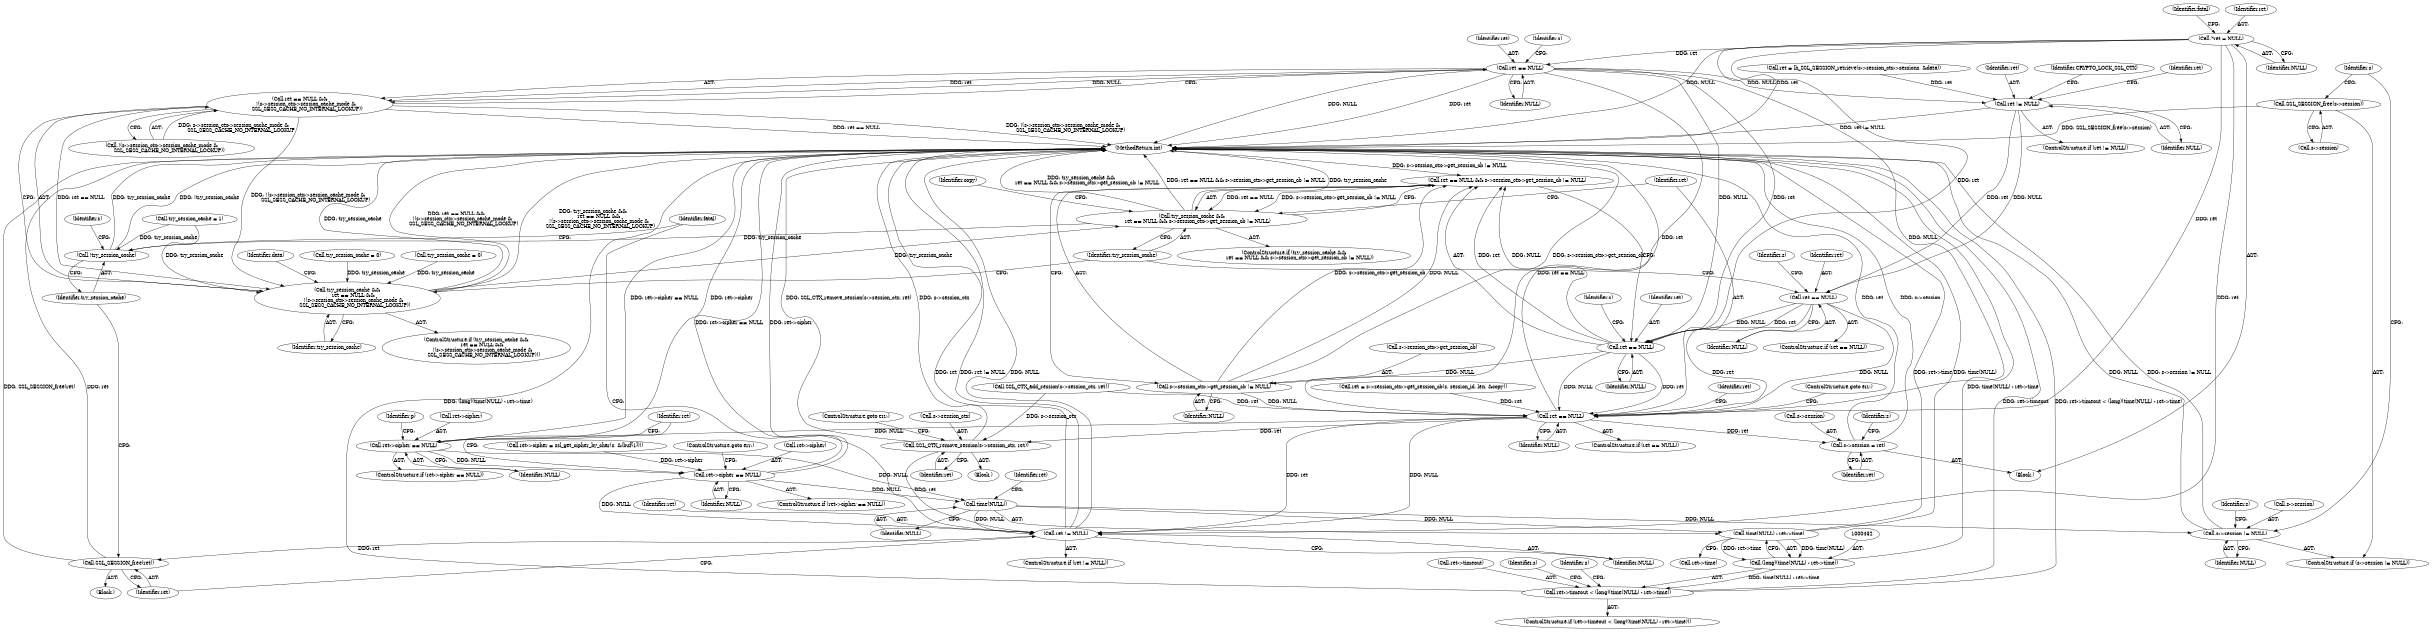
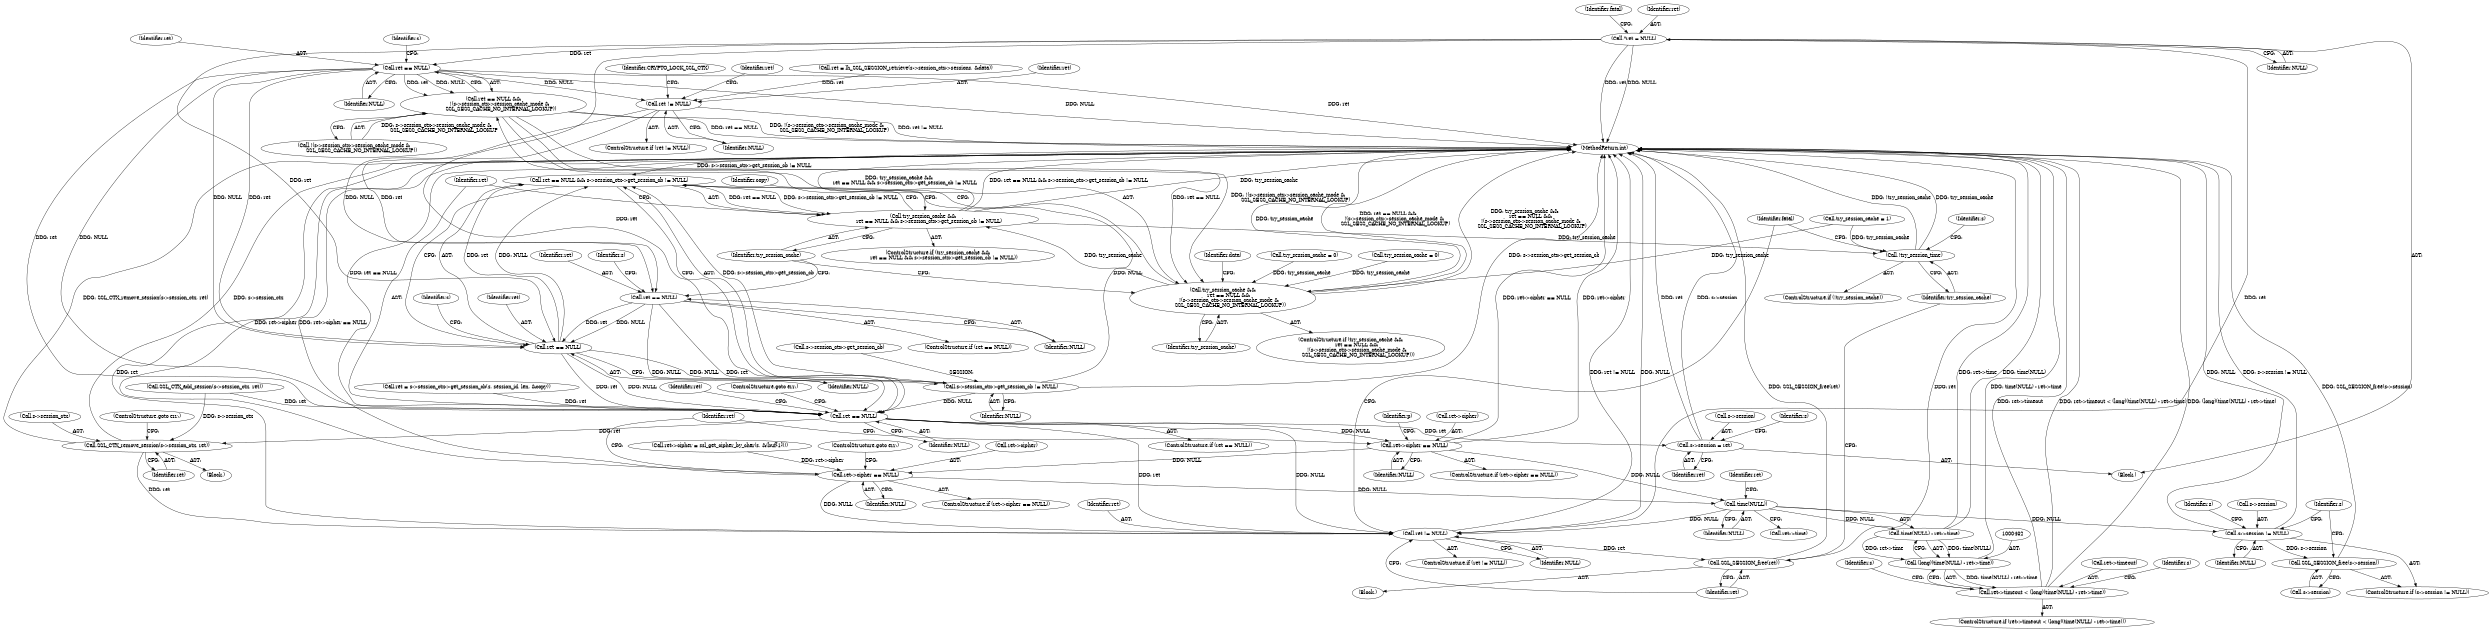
node "(Call,!try_session_cache)": label "(Call,!try_session_cache)" -> "(Call,!try_session_time)"
node "(ControlStructure,if (!try_session_cache))": added
edge "(Call,s->session_ctx->get_session_cb)" -> "(Call,s->session_ctx->get_session_cb != NULL)": label "AST: " -> "SESSION: "
edge "(Call,time(NULL) - ret->time)" -> "(Call,ret->time)": now "(Call,time(NULL))" -> "(Call,ret->time)"
edge "(Call,s->session != NULL)" -> "(Call,SSL_SESSION_free(s->session))": added, label "DDG: s->session"
edge "(Call,ret->timeout < (long)(time(NULL) - ret->time))" -> "(Call,(long)(time(NULL) - ret->time))": added, label "CFG:"
